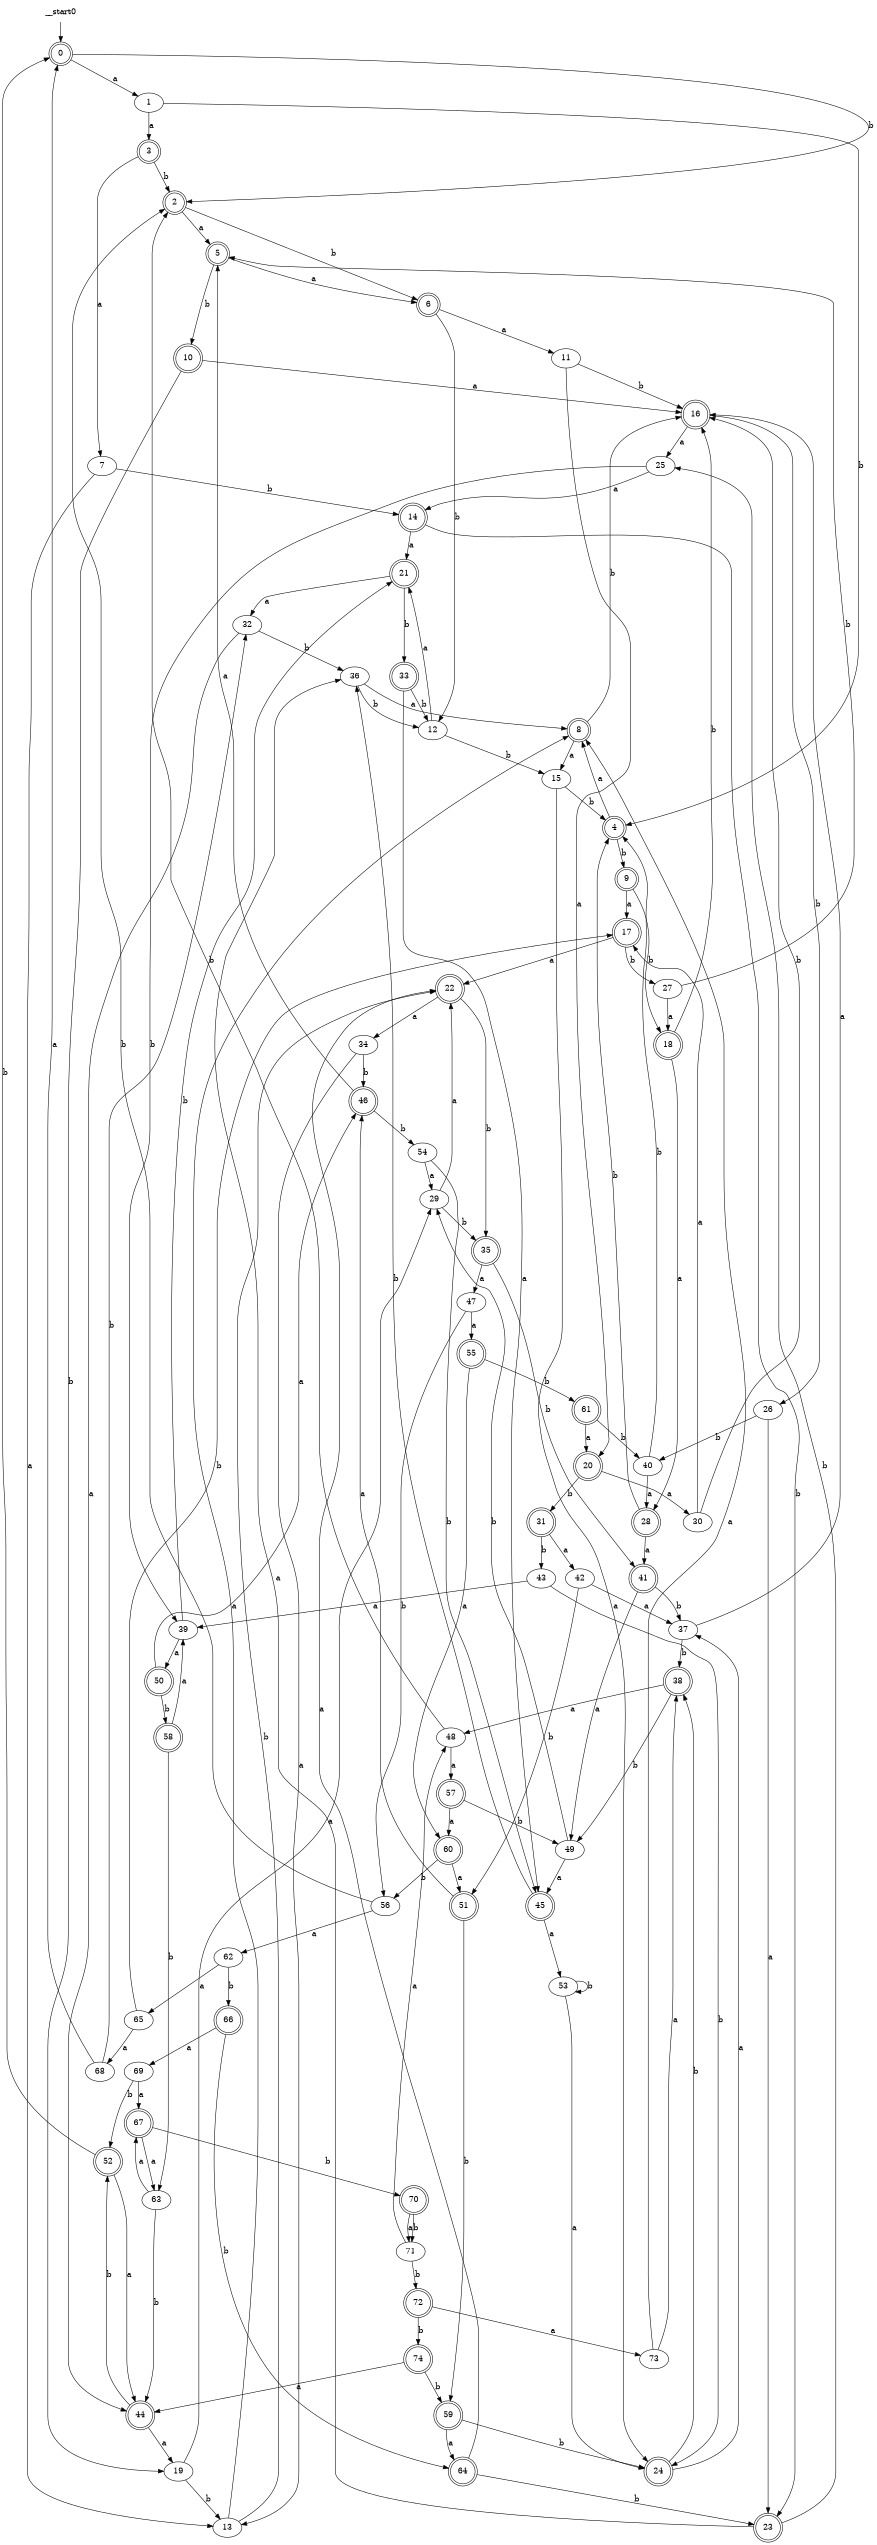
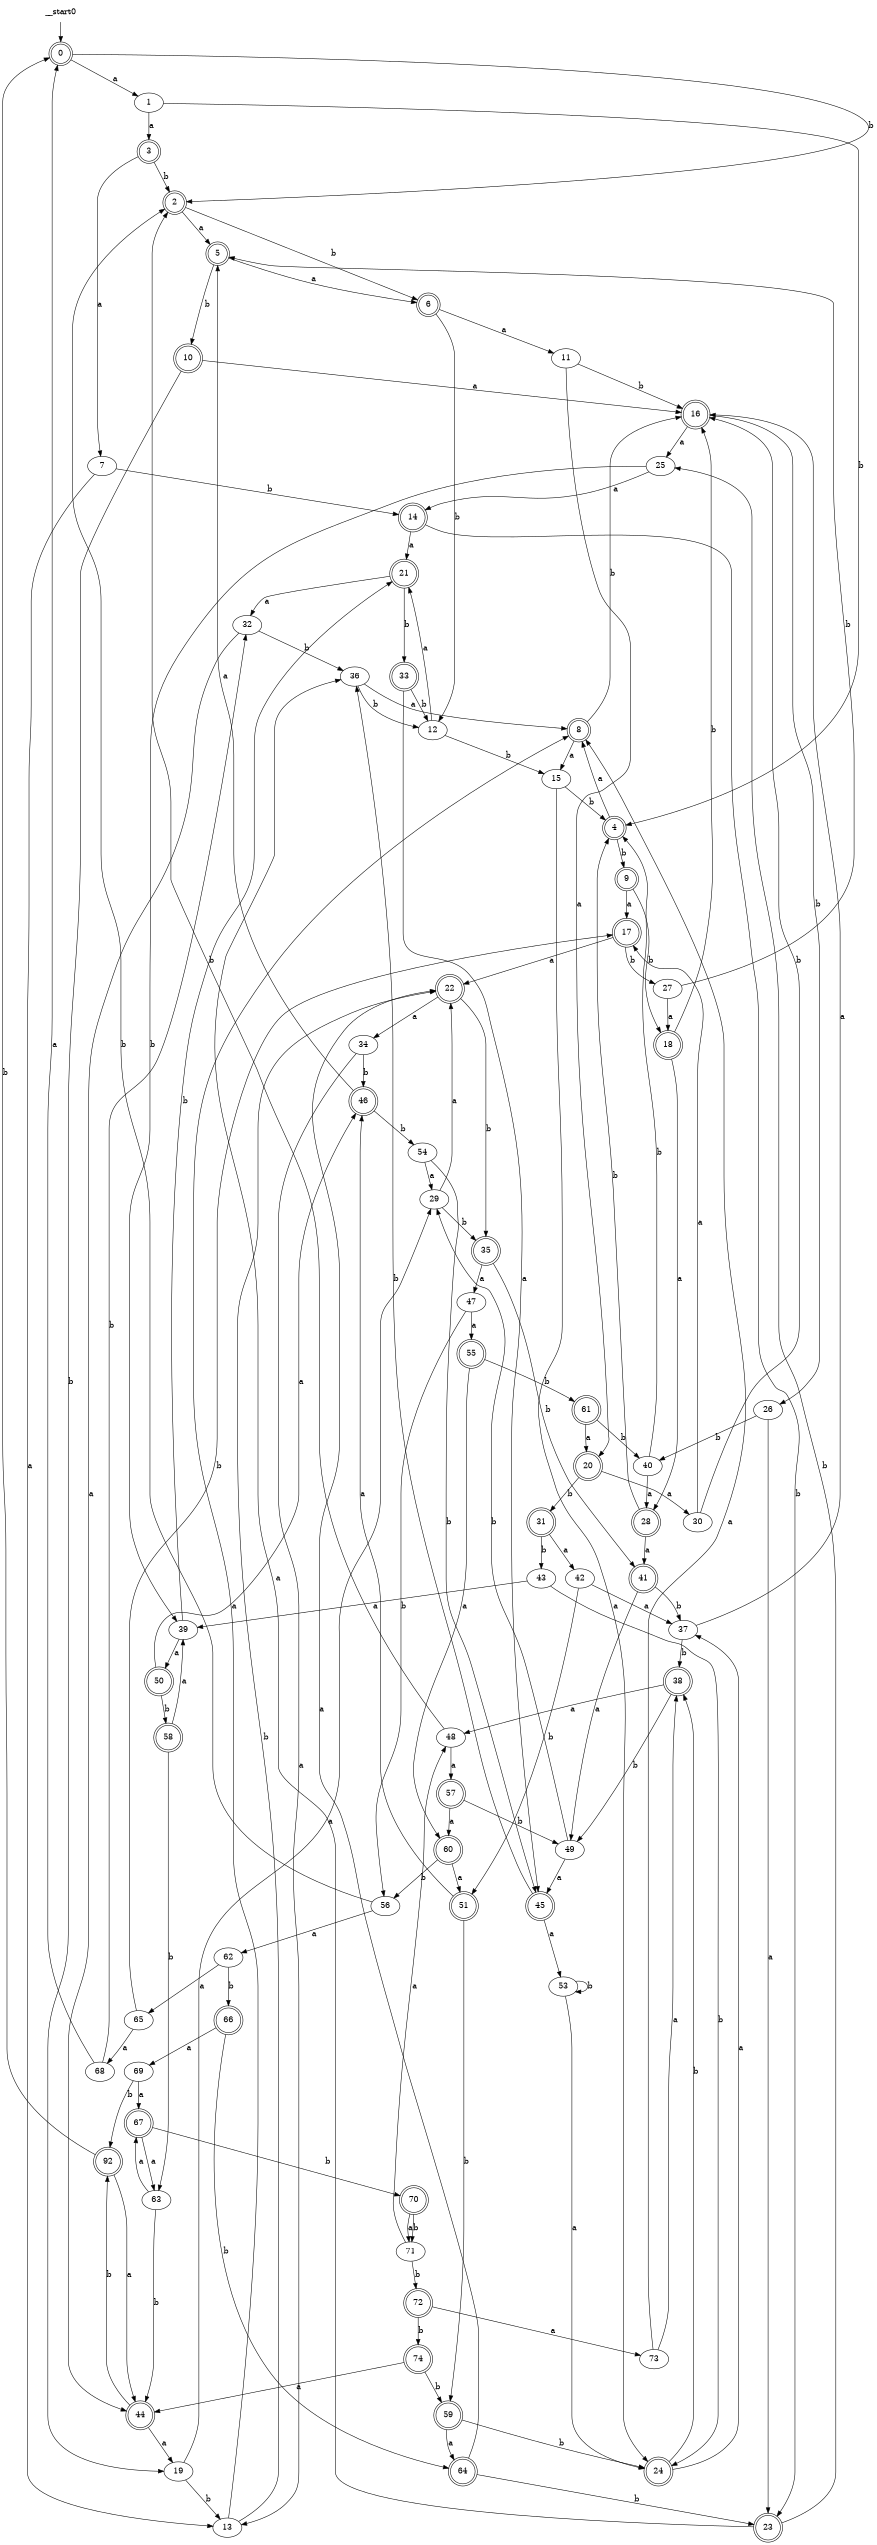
node "52": label "52" -> "92"
